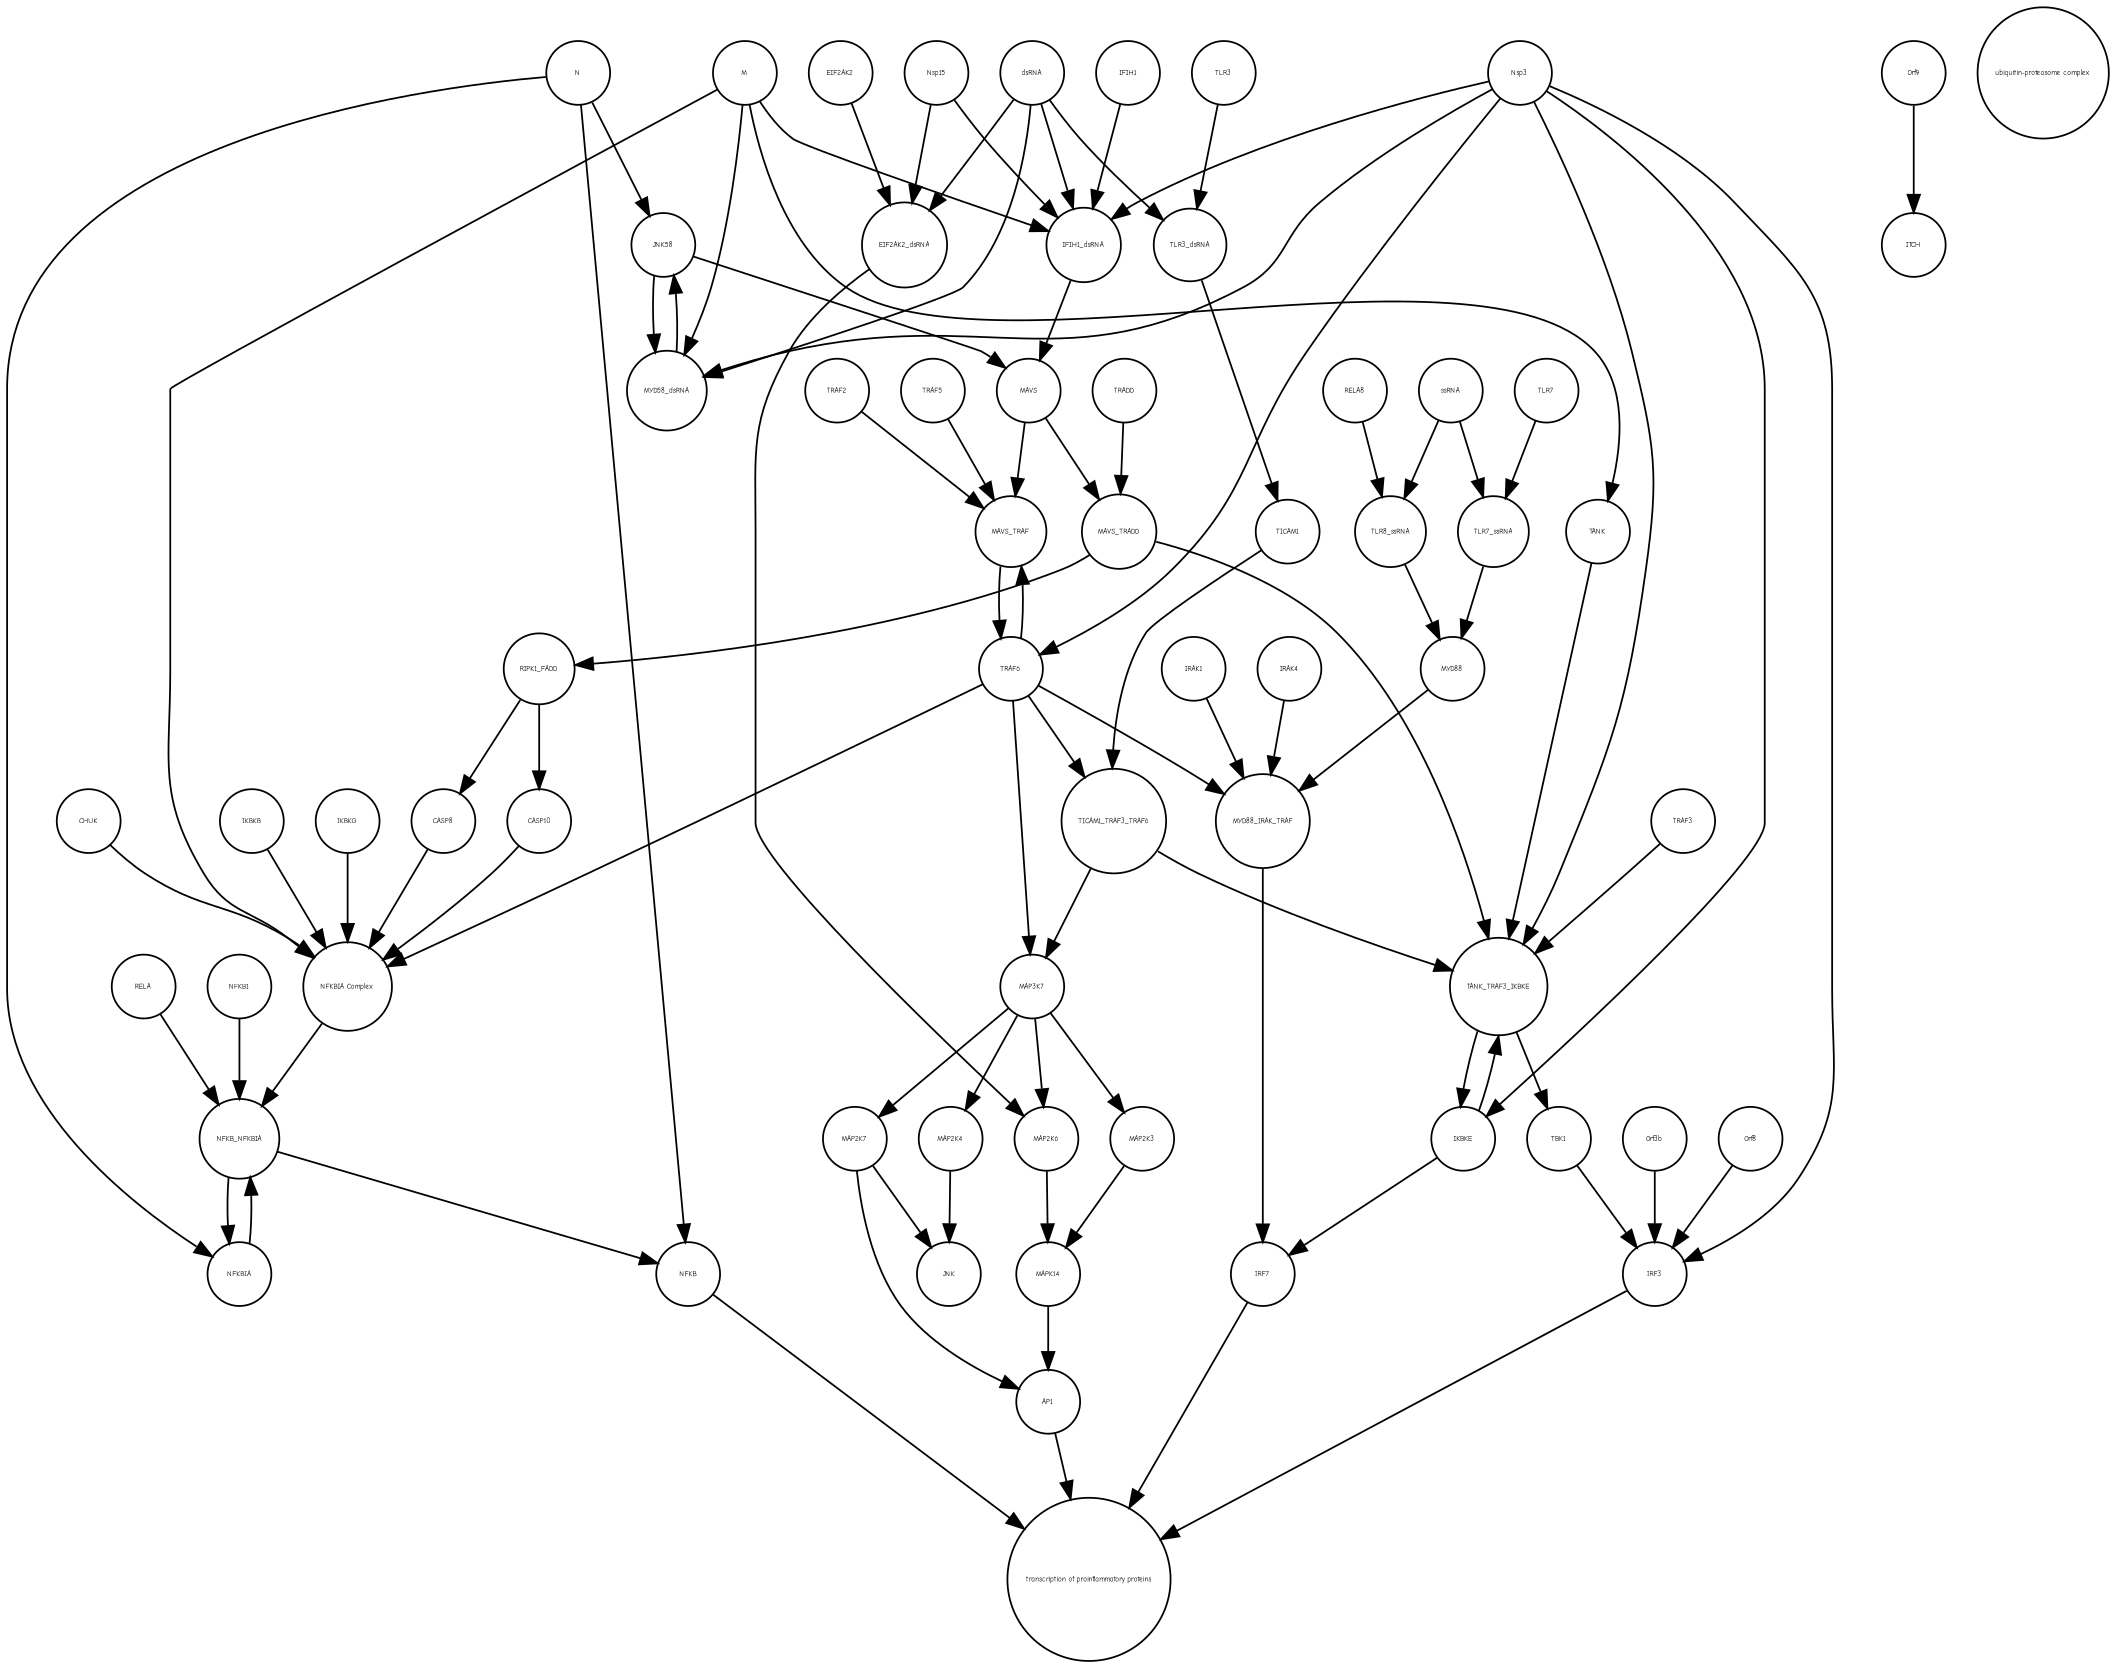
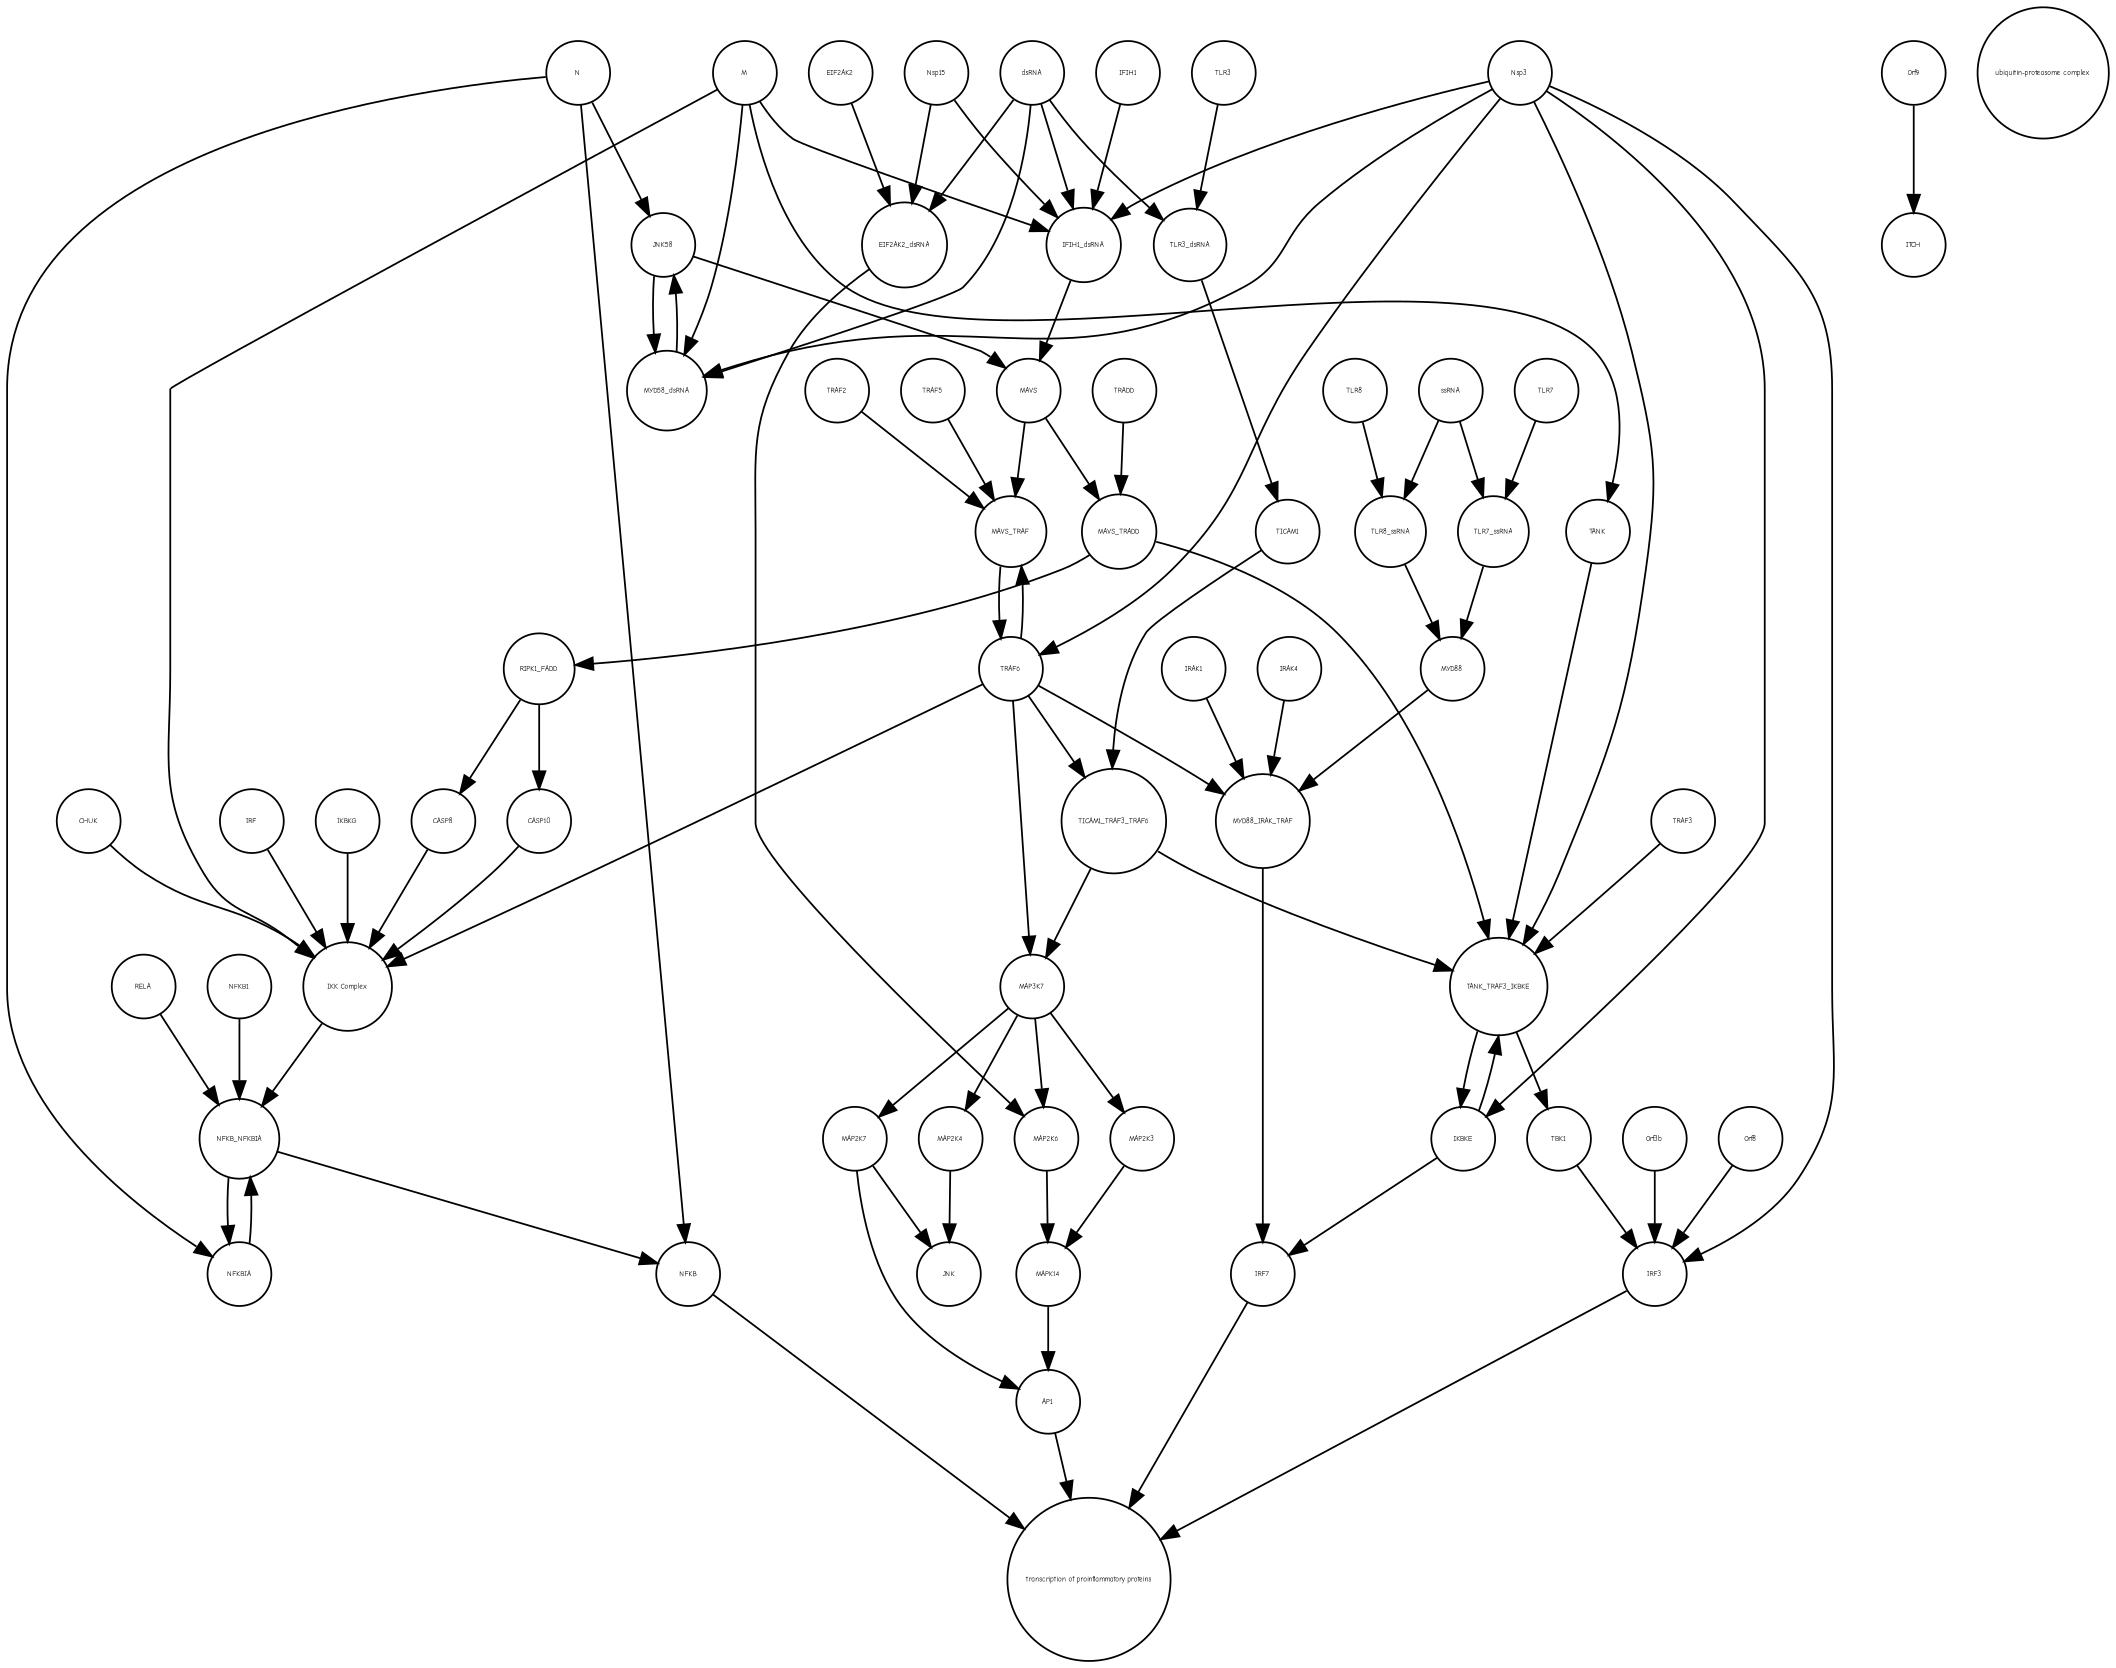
node "RELA8": label "RELA8" -> "TLR8"
node "IKBKB": label "IKBKB" -> "IRF"
node "NFKBIA Complex": label "NFKBIA Complex" -> "IKK Complex"
